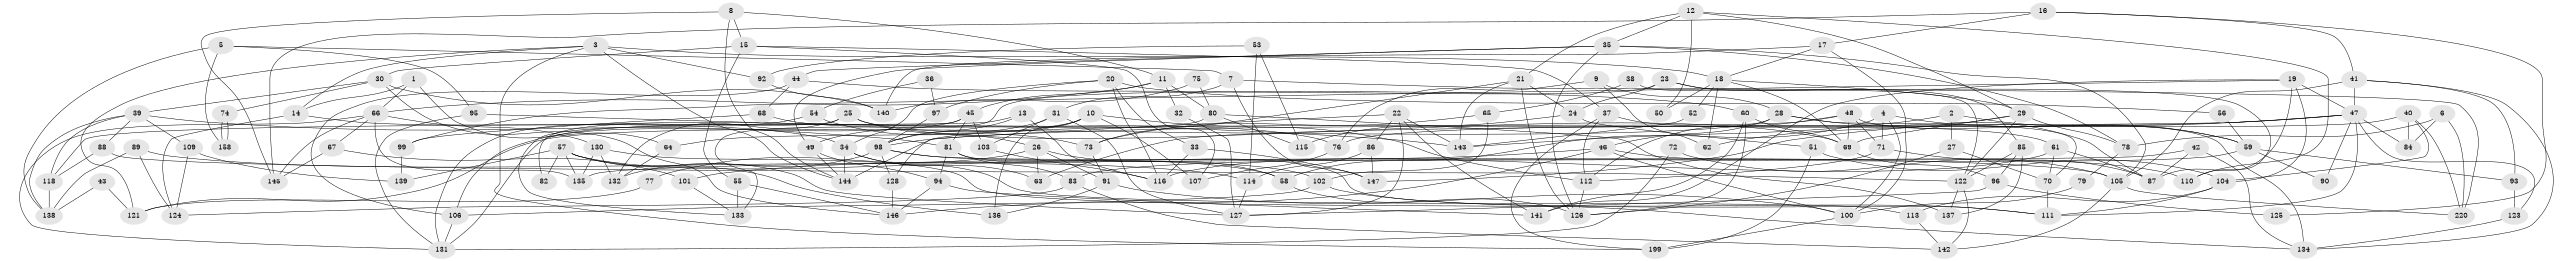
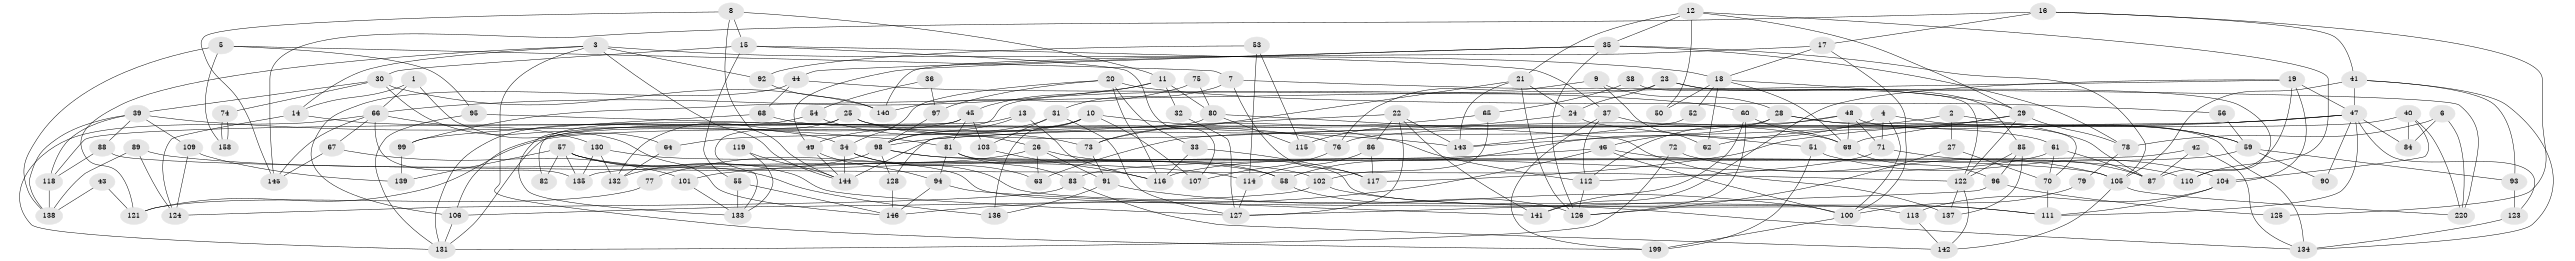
node "119": added
node "147": label "147" -> "117"
